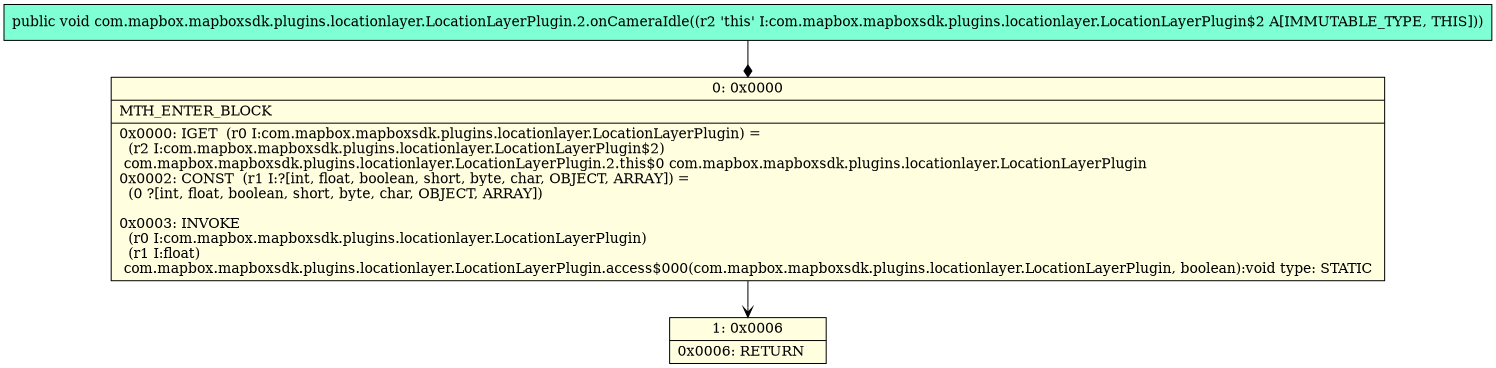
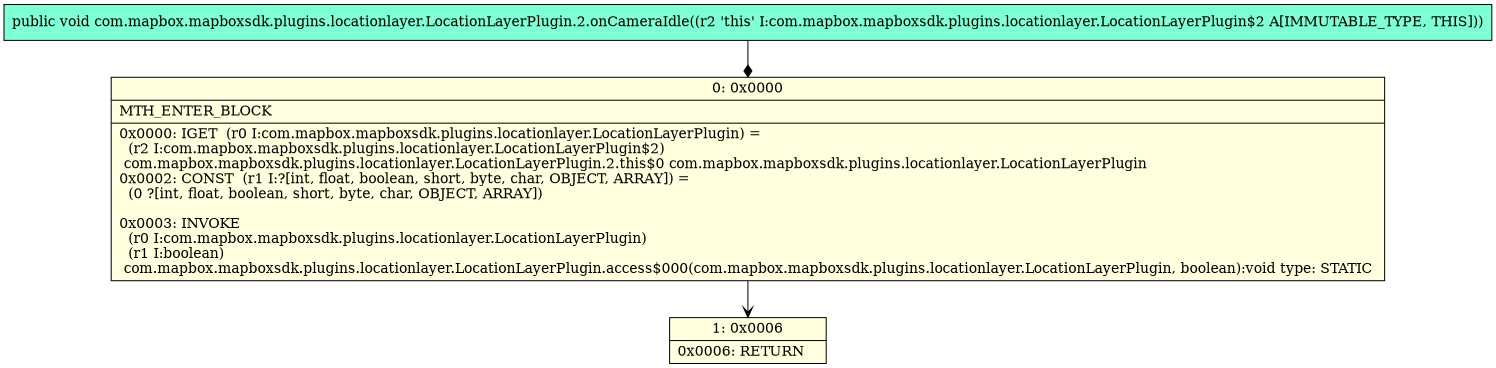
node "0: 0x0000": text "(r1 I:float)" -> "(r1 I:boolean)"
